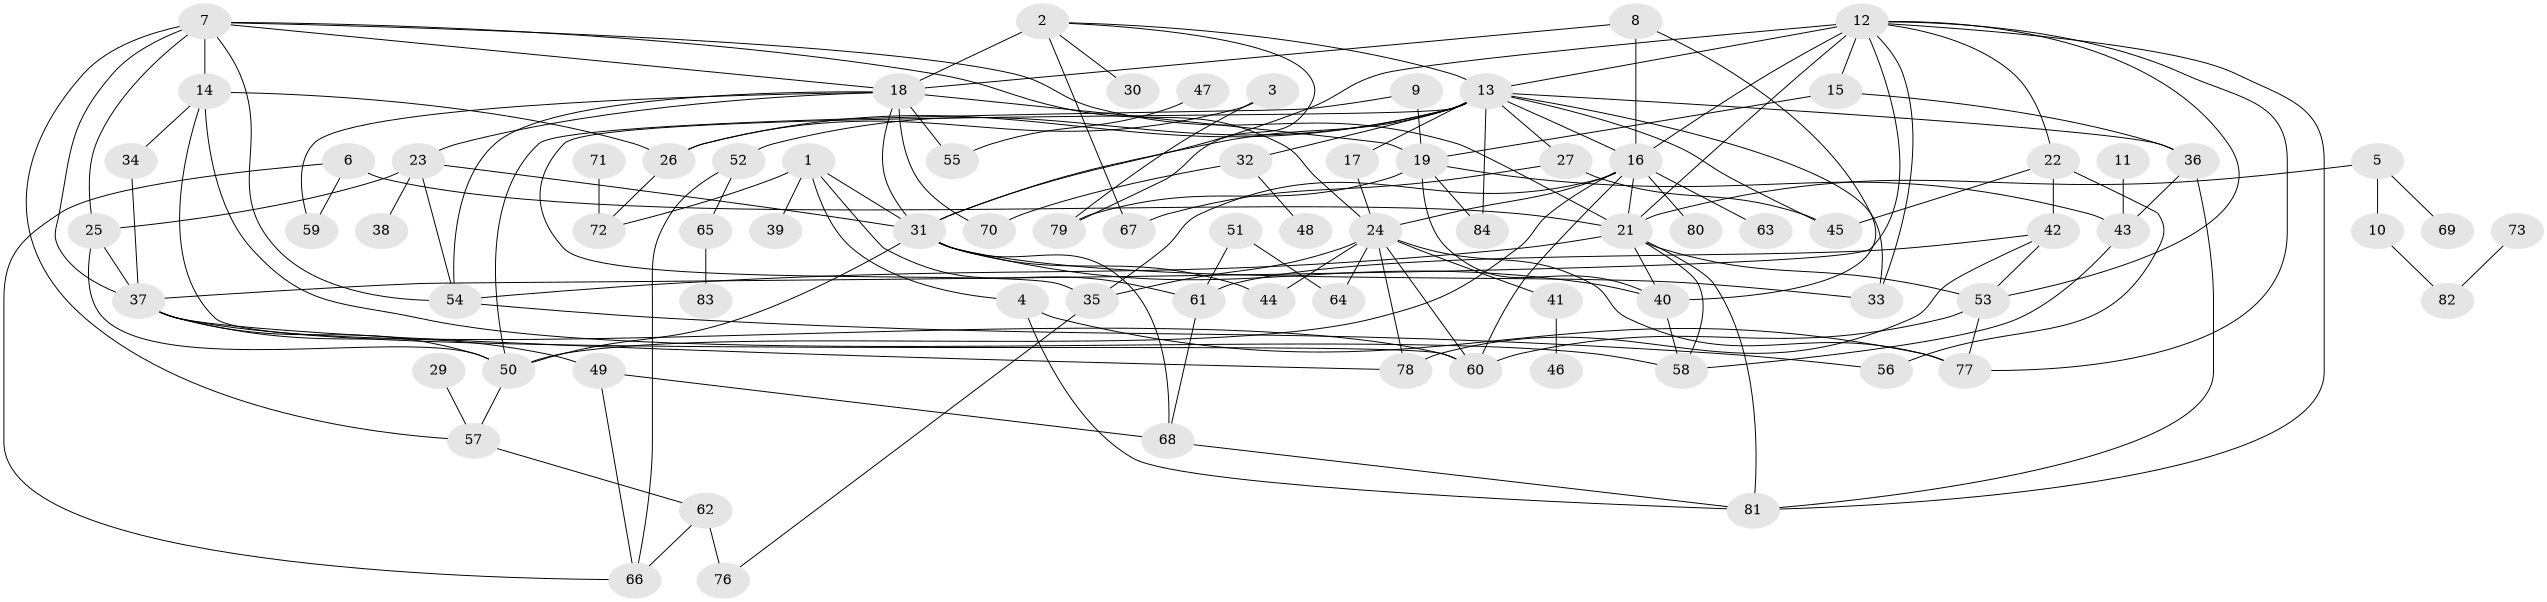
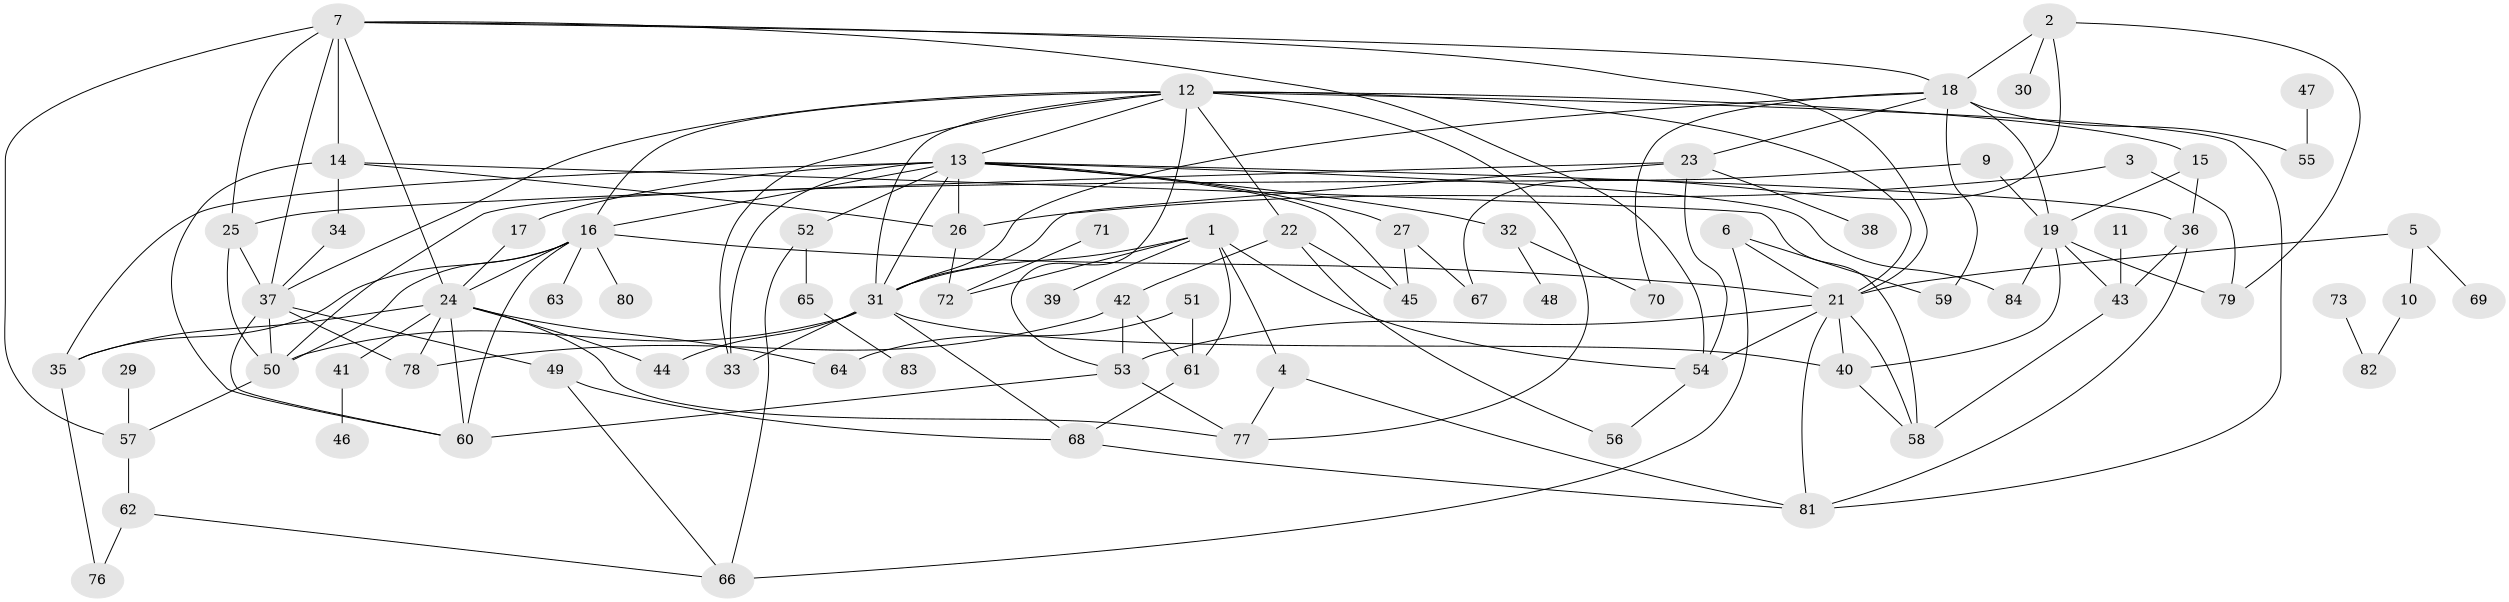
node "8": removed
edge "2" -- "13": removed
edge "18" -- "54": now "1" -- "54"
